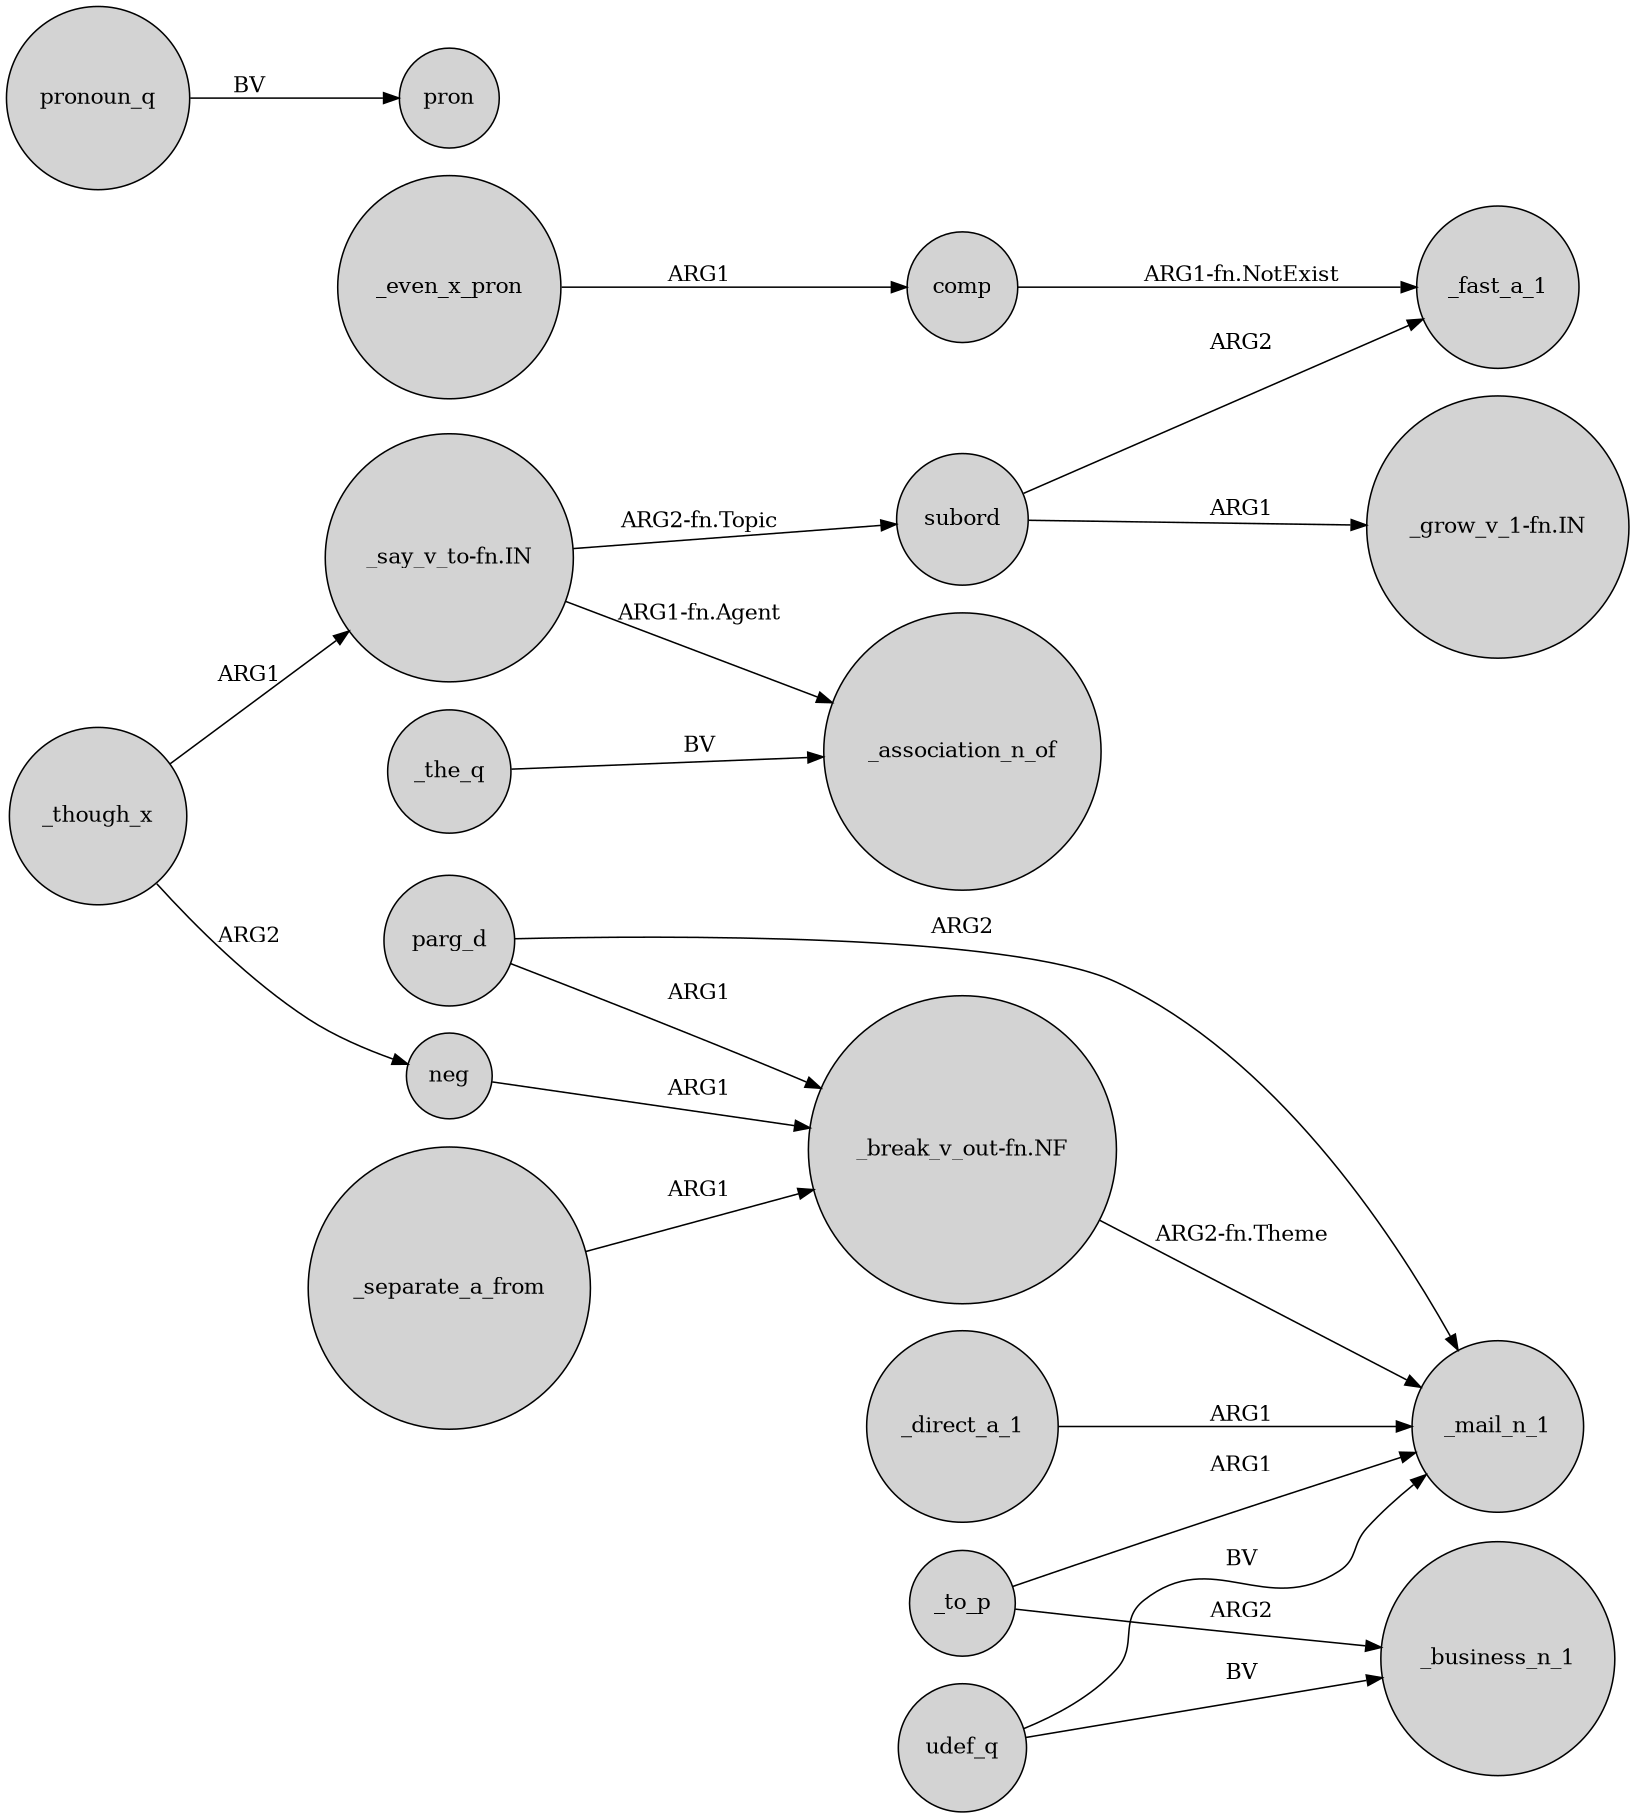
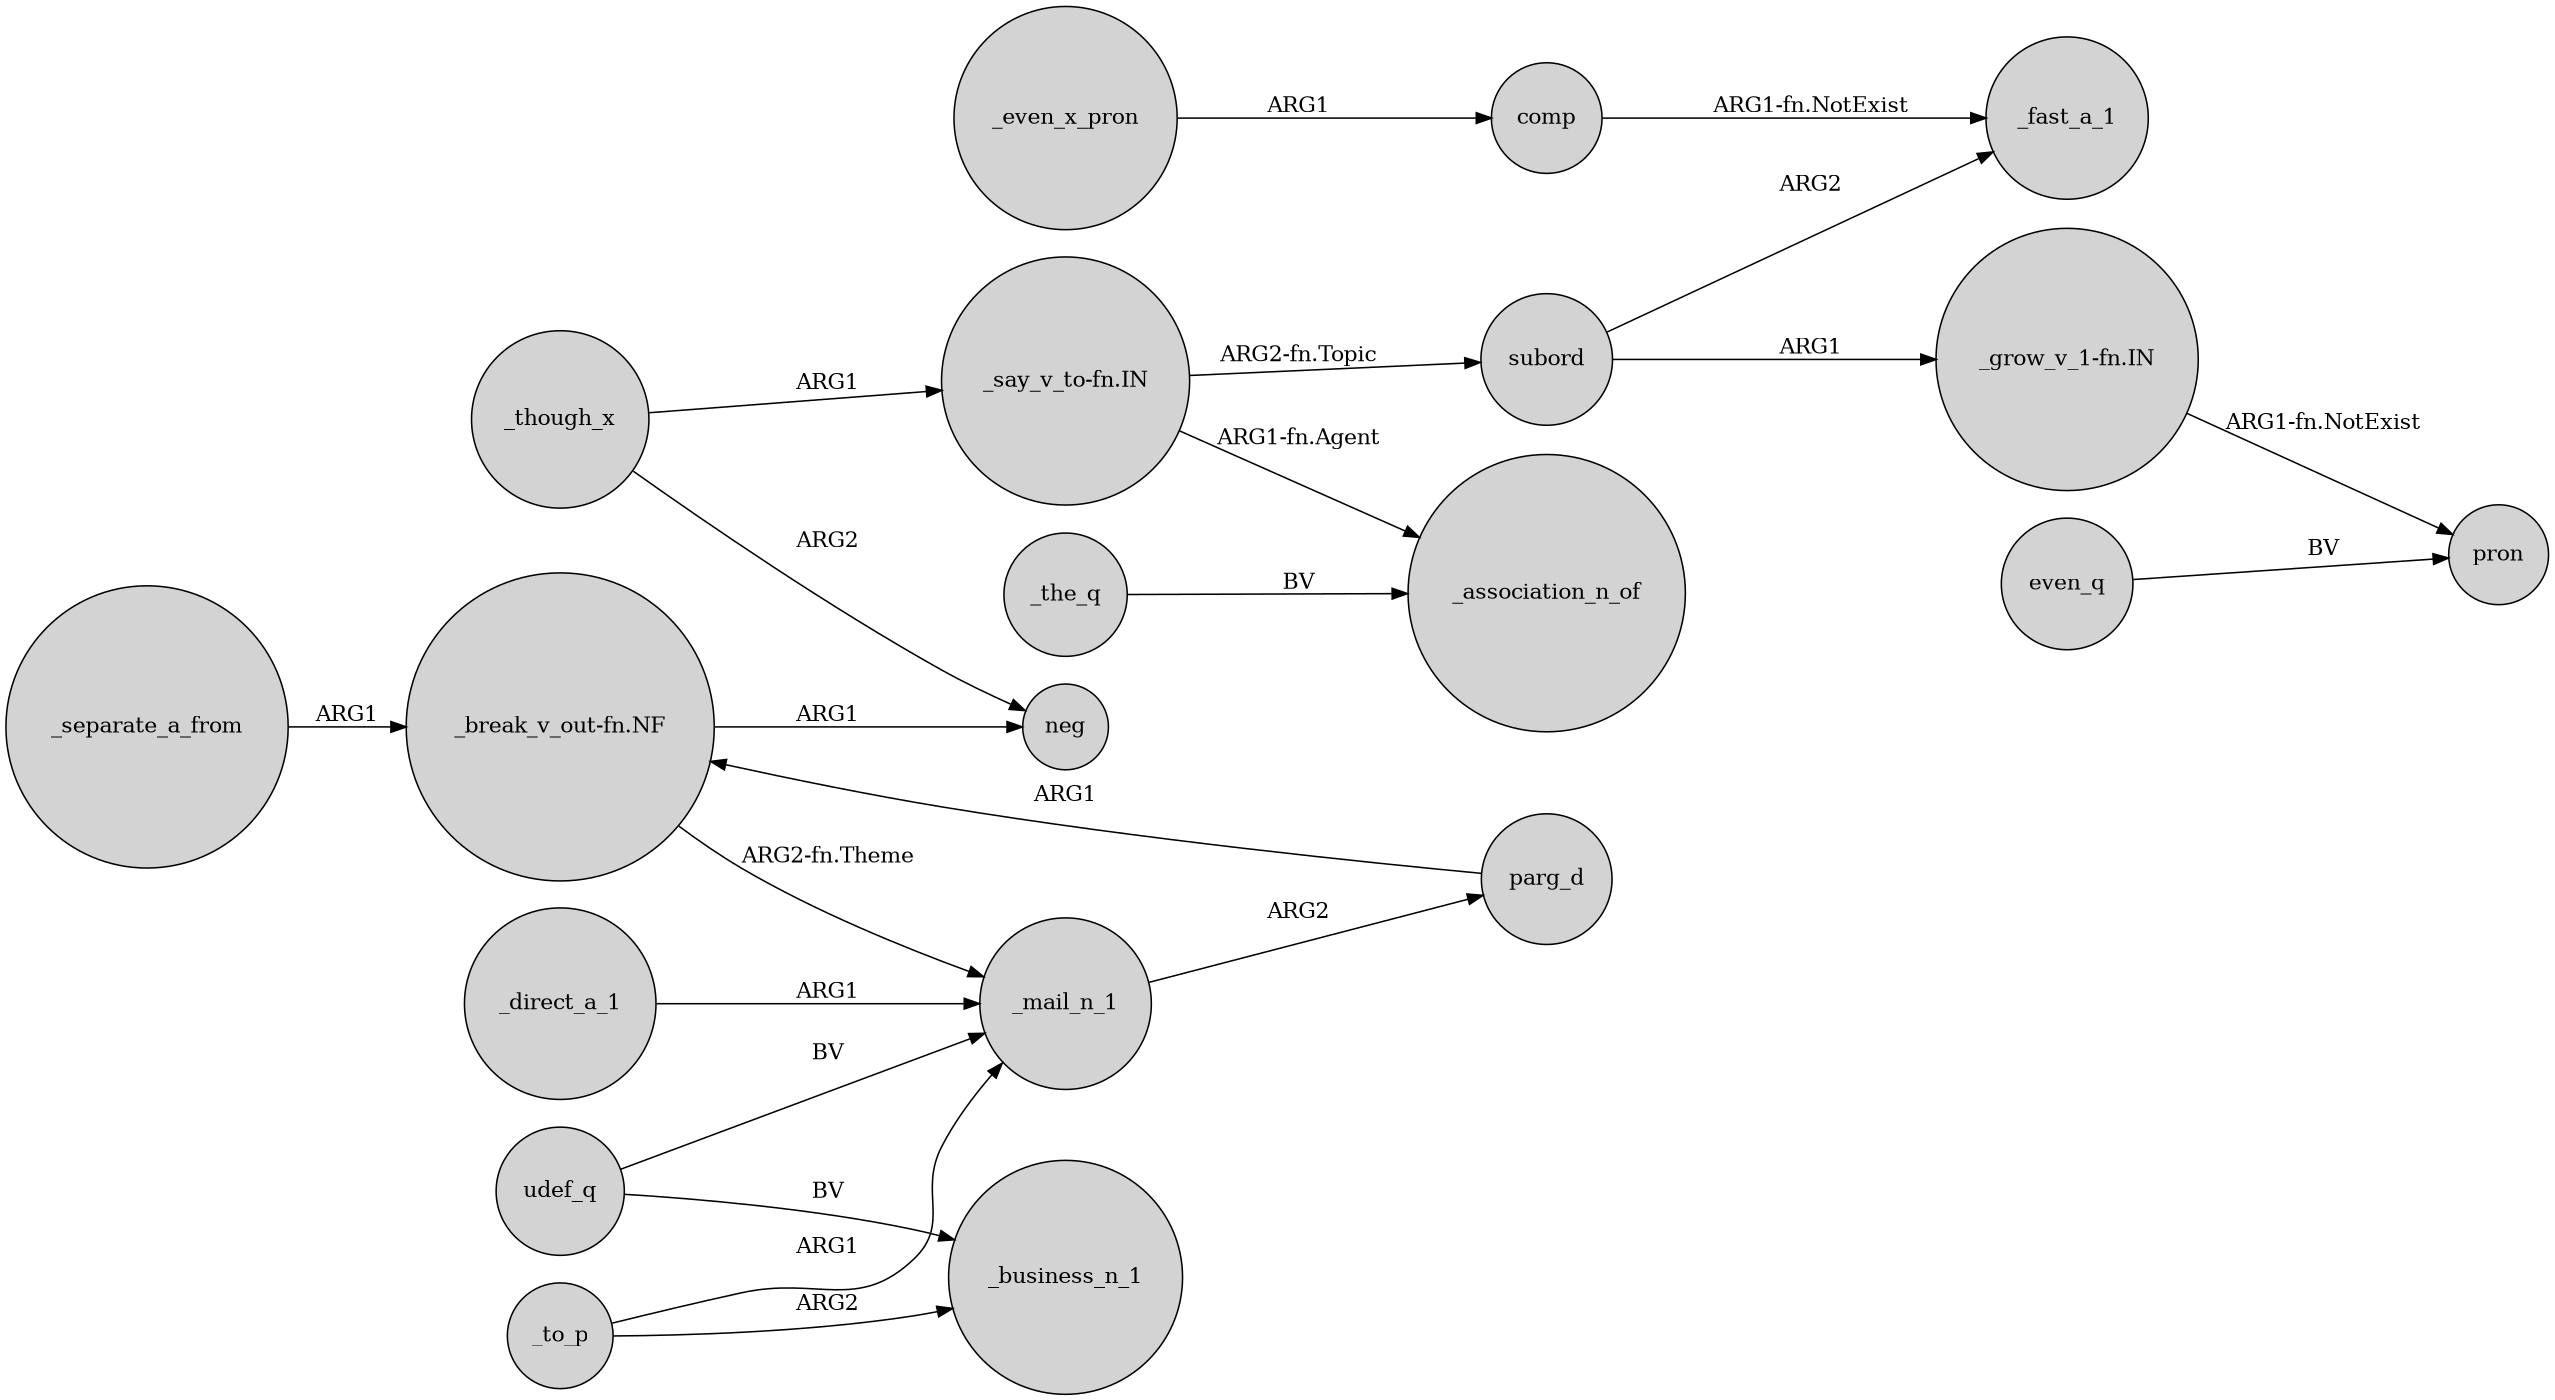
node "pronoun_q": label "pronoun_q" -> "even_q"
edge "_grow_v_1-fn.IN" -> "pron": added, label "ARG1-fn.NotExist"
edge "parg_d" -> "_mail_n_1": reversed
edge "neg" -> "_break_v_out-fn.NF": reversed
